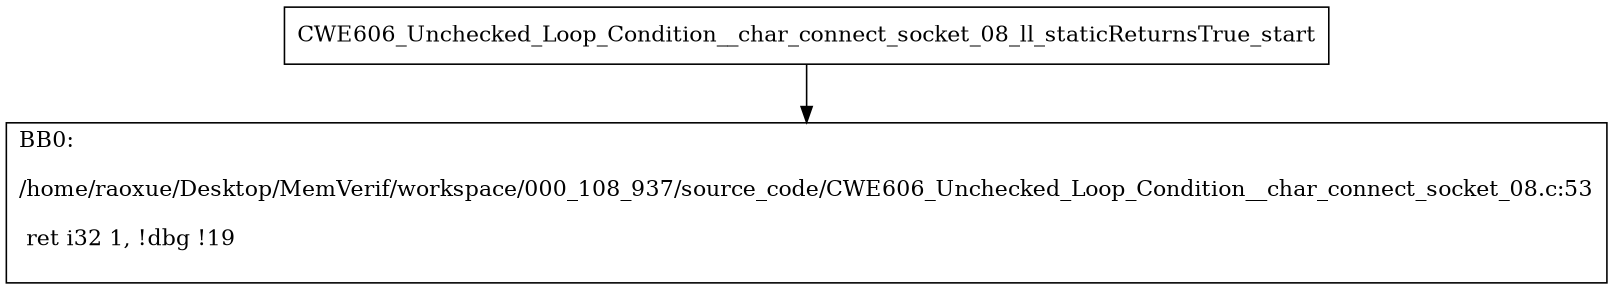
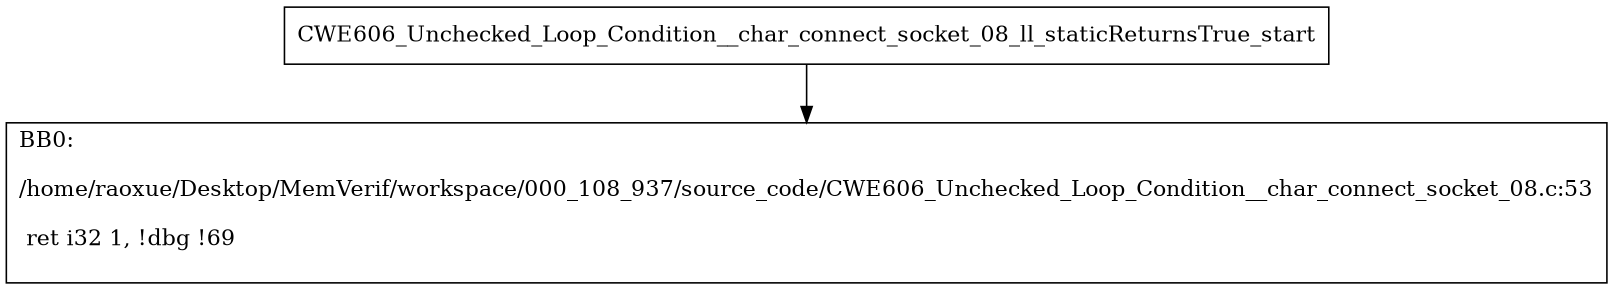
node "BB0:": text "ret i32 1, !dbg !19" -> "ret i32 1, !dbg !69"
